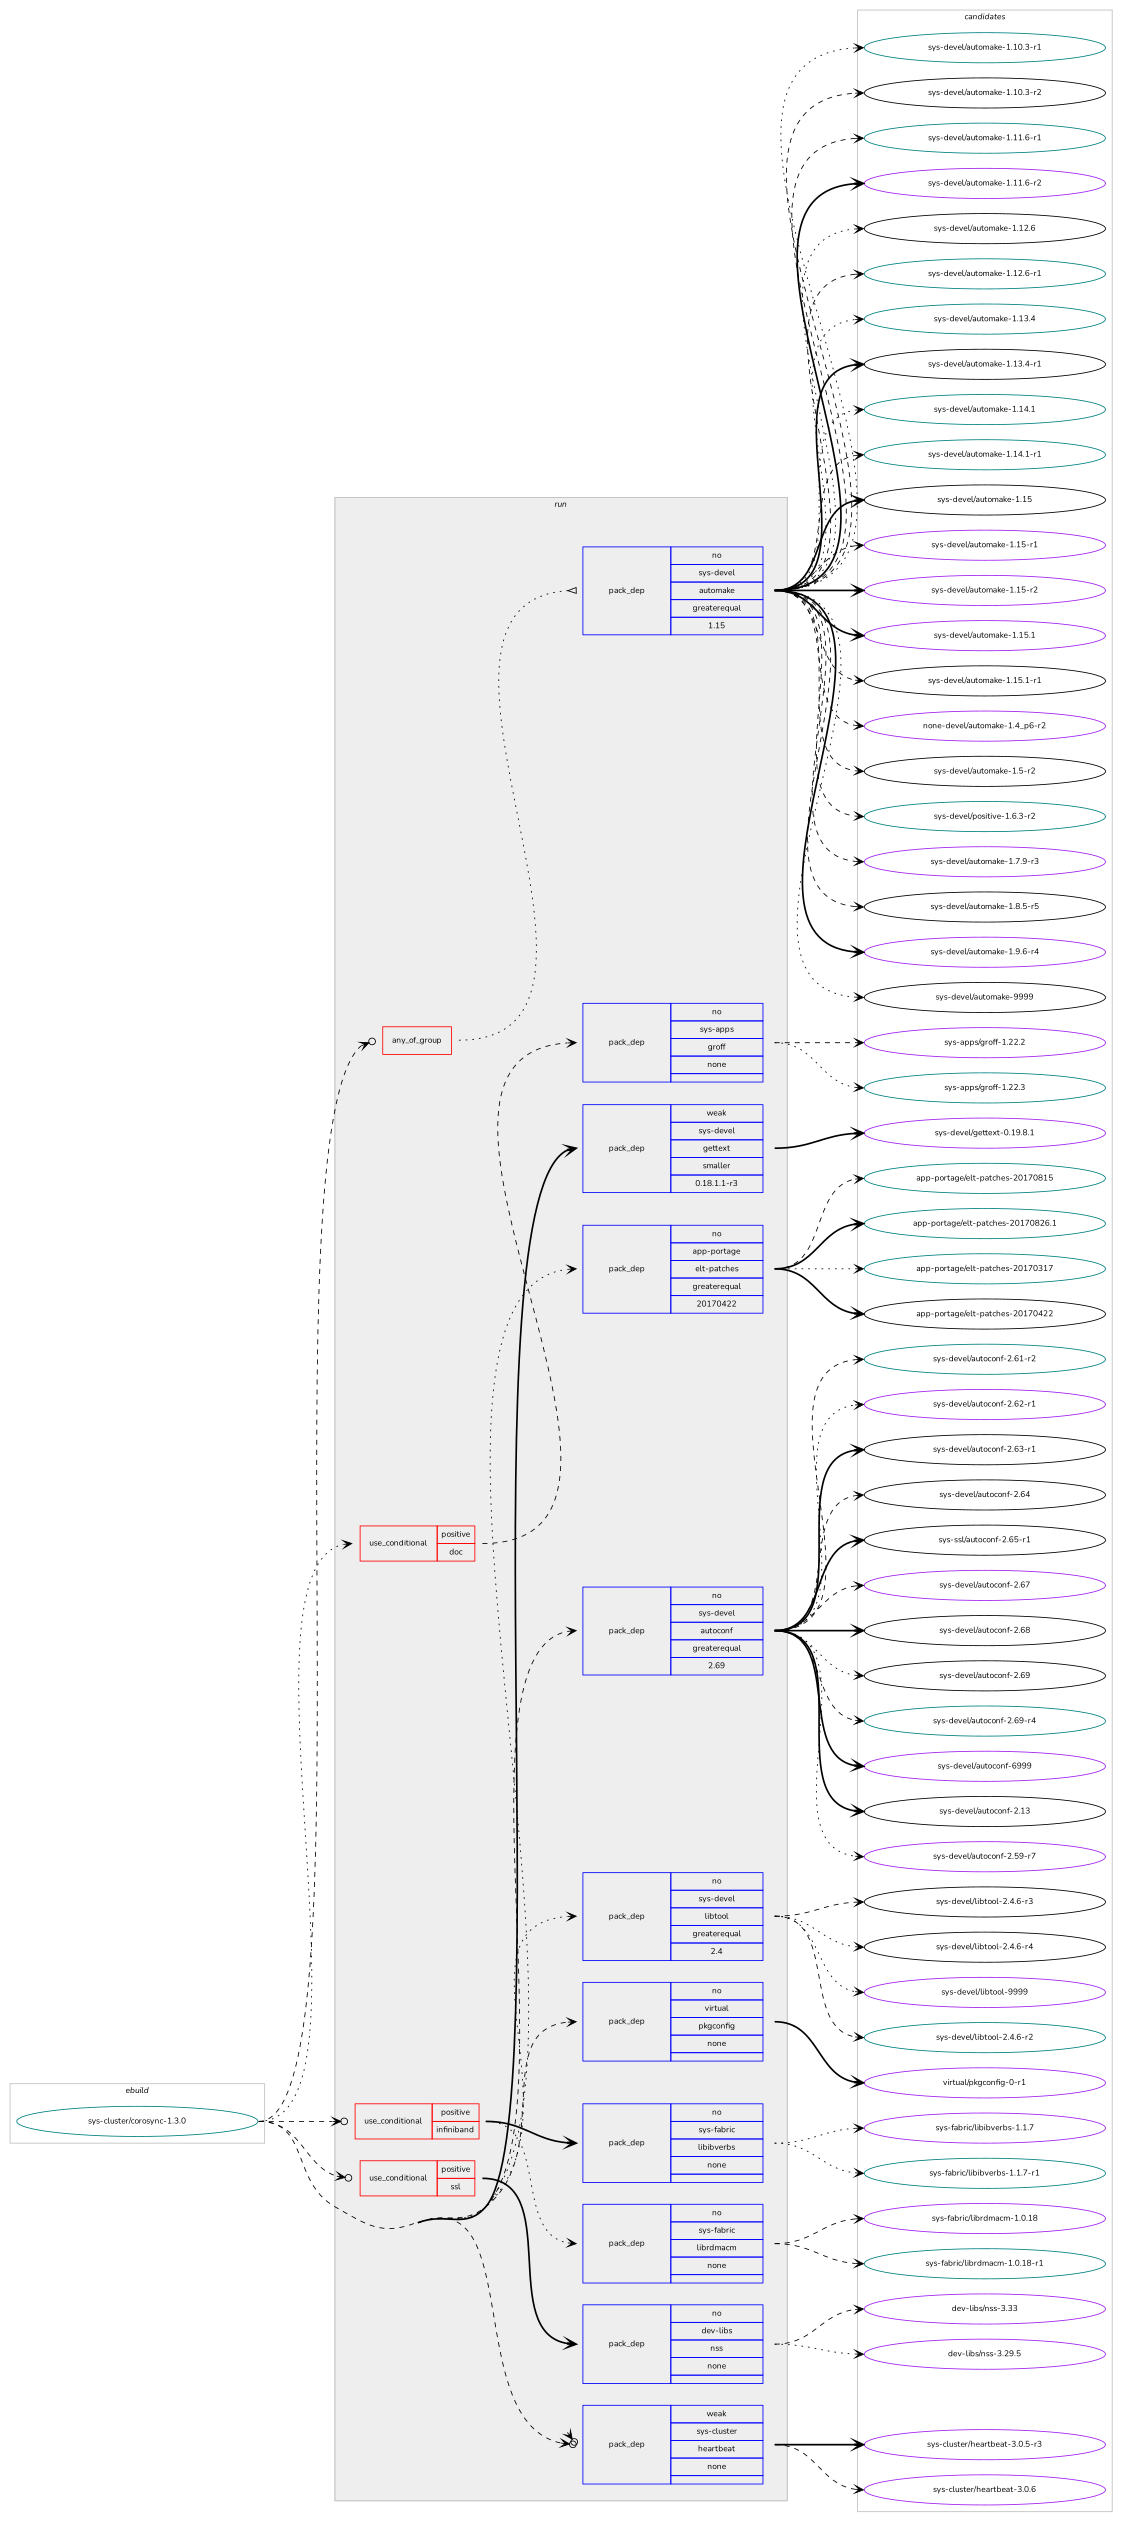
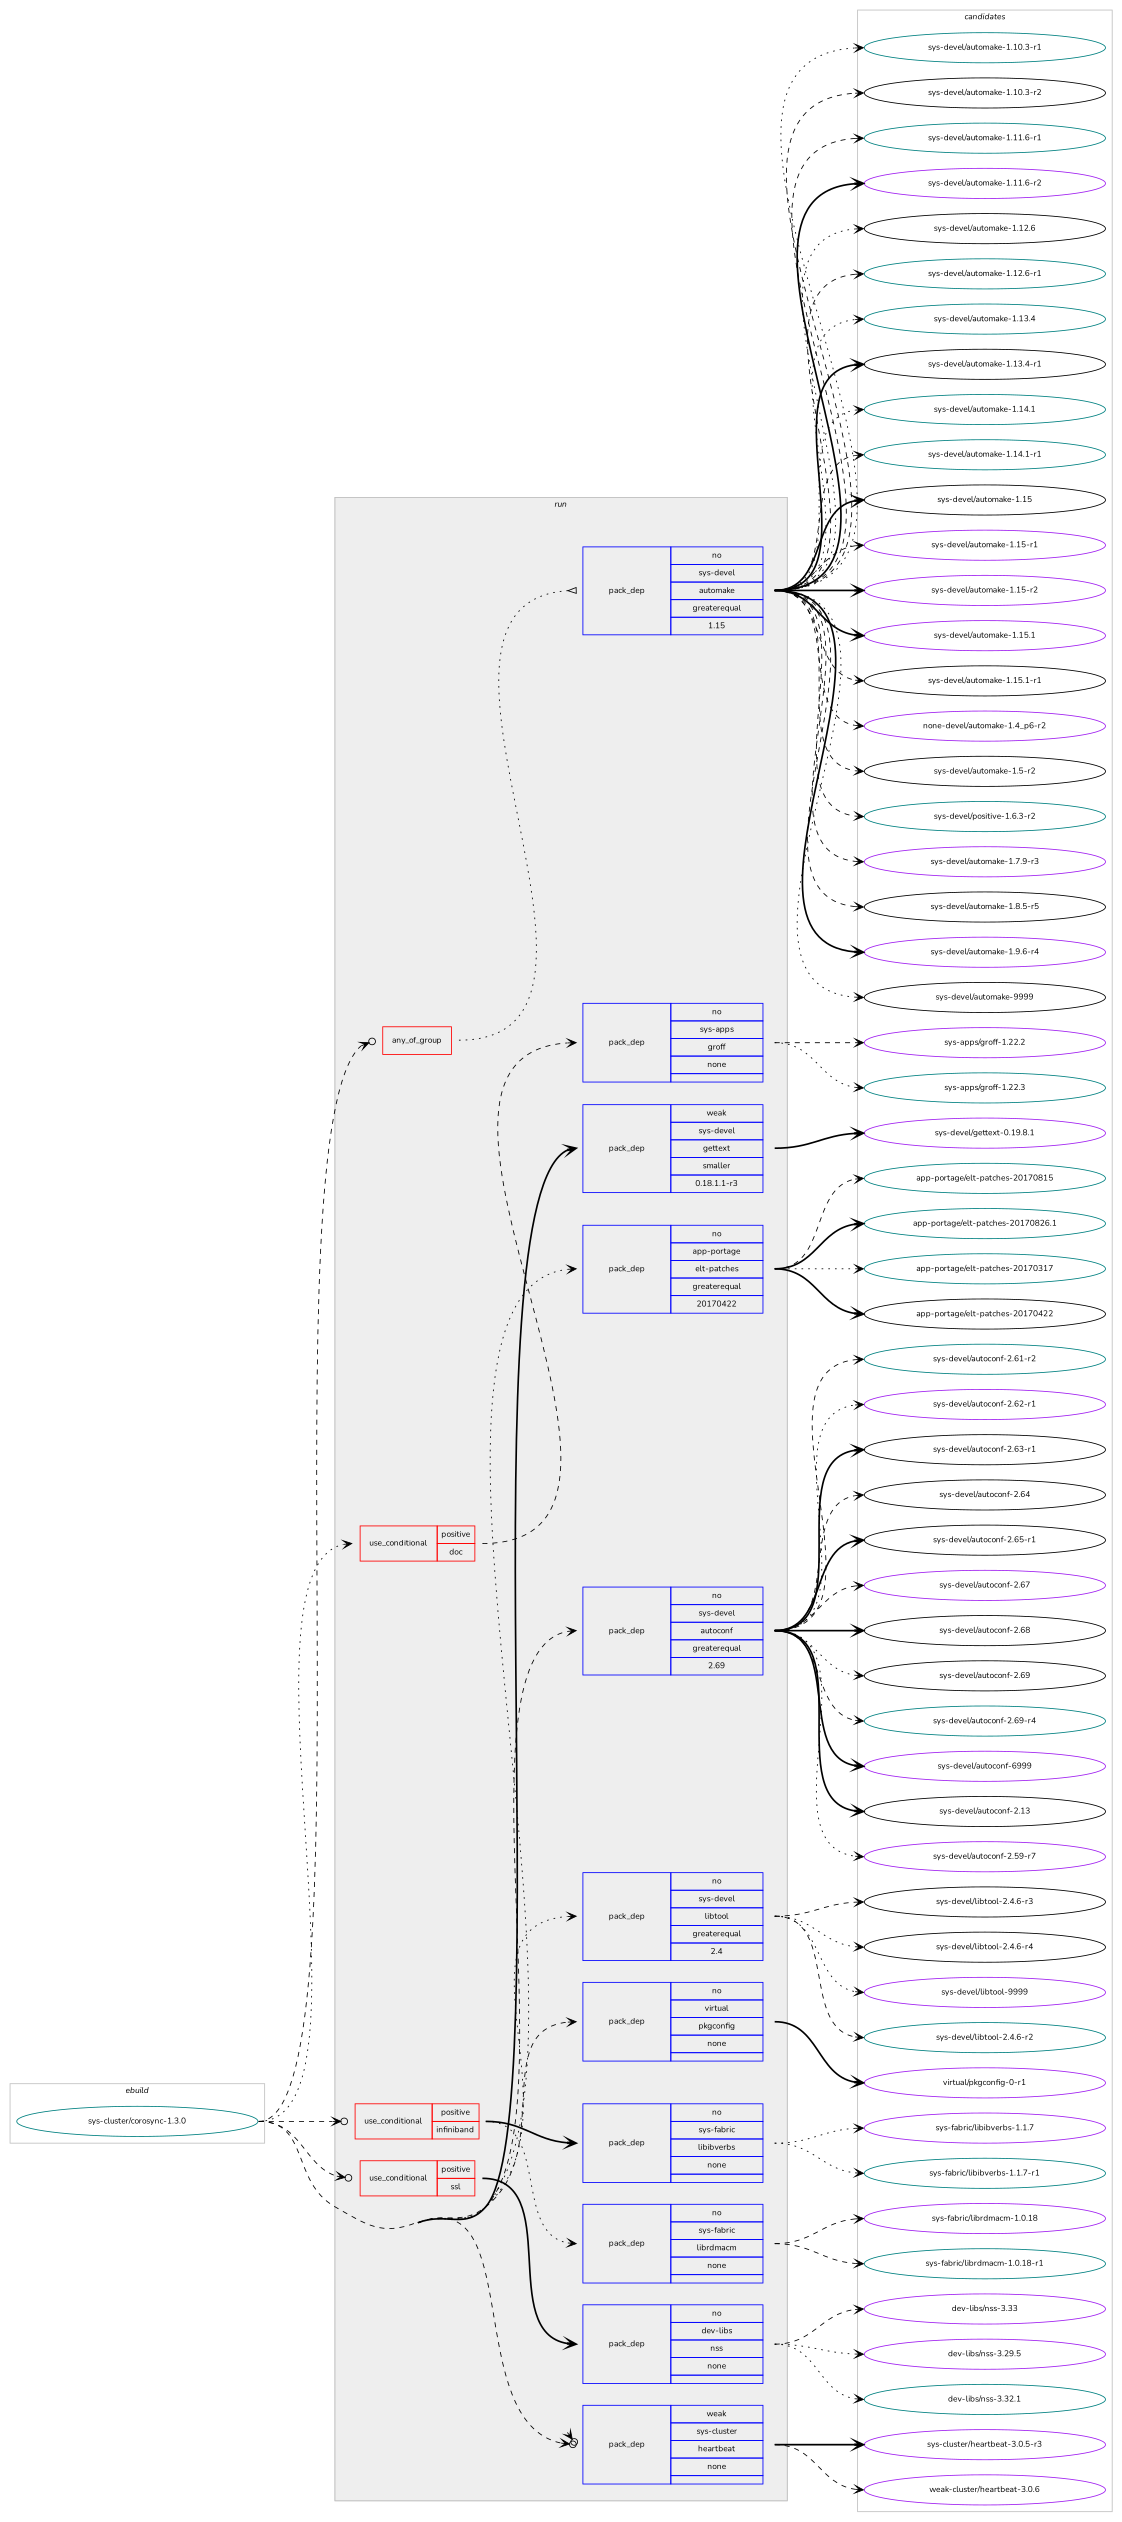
node "sys-ssl/autoconf-2.65-r1": label "sys-ssl/autoconf-2.65-r1" -> "sys-devel/autoconf-2.65-r1"
node "dev-libs/nss-3.32.1": added
node "sys-cluster/heartbeat-3.0.6": label "sys-cluster/heartbeat-3.0.6" -> "weak-cluster/heartbeat-3.0.6"
